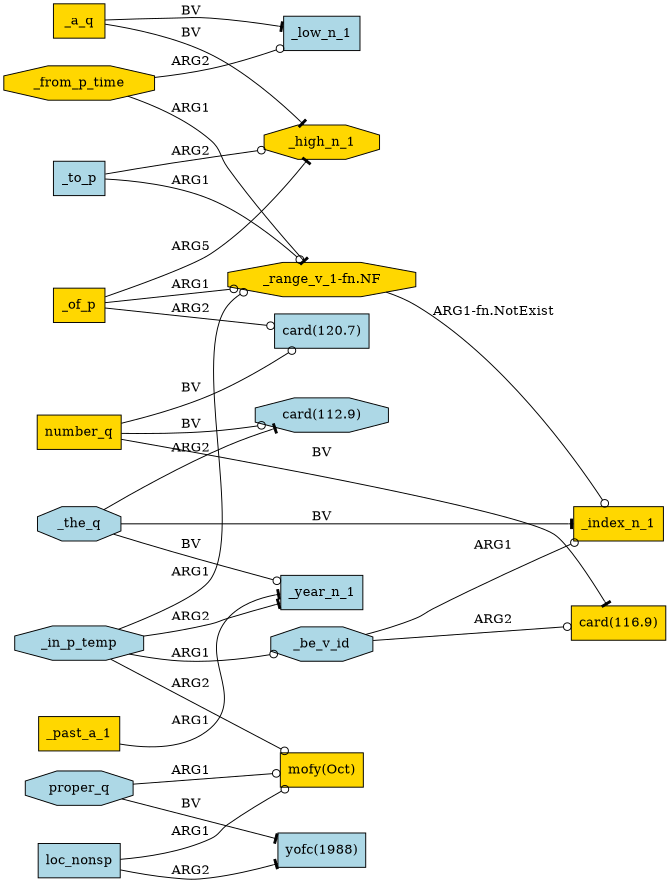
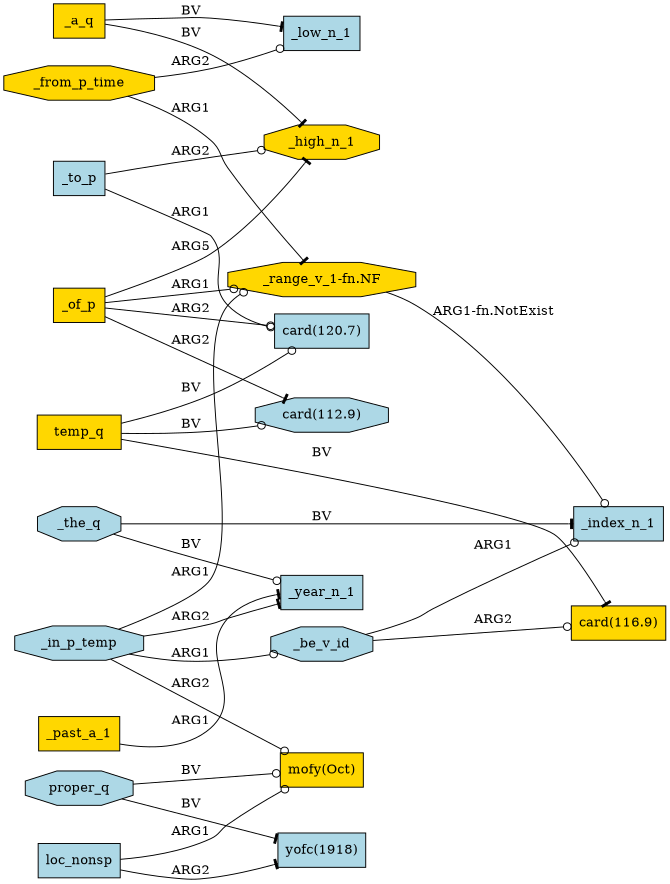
edge "_to_p" -> "_range_v_1-fn.NF": now "_to_p" -> "card(120.7)"
node "number_q": label "number_q" -> "temp_q"
edge "_the_q" -> "card(112.9)": now "_of_p" -> "card(112.9)"
node "_index_n_1": fillcolor gold -> lightblue
edge "proper_q" -> "mofy(Oct)": label "ARG1" -> "BV"
node "yofc(1988)": label "yofc(1988)" -> "yofc(1918)"
